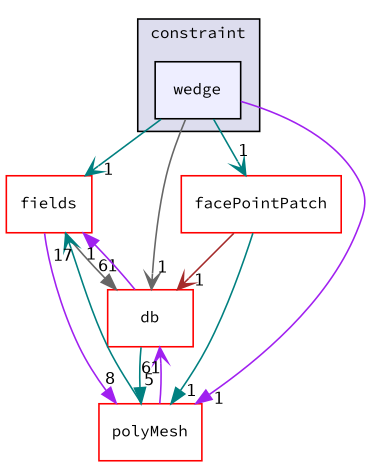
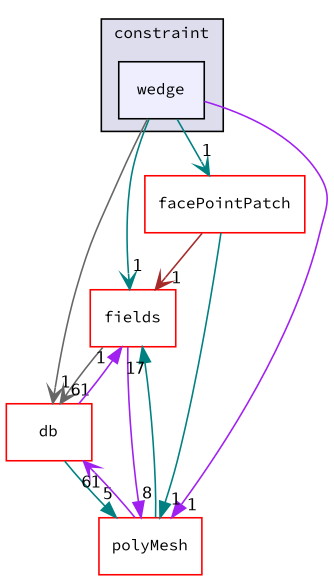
edge "fields" -> "db": arrowhead normal -> vee
edge "facePointPatch" -> "db": now "facePointPatch" -> "fields"
edge "polyMesh" -> "fields": arrowhead vee -> normal
